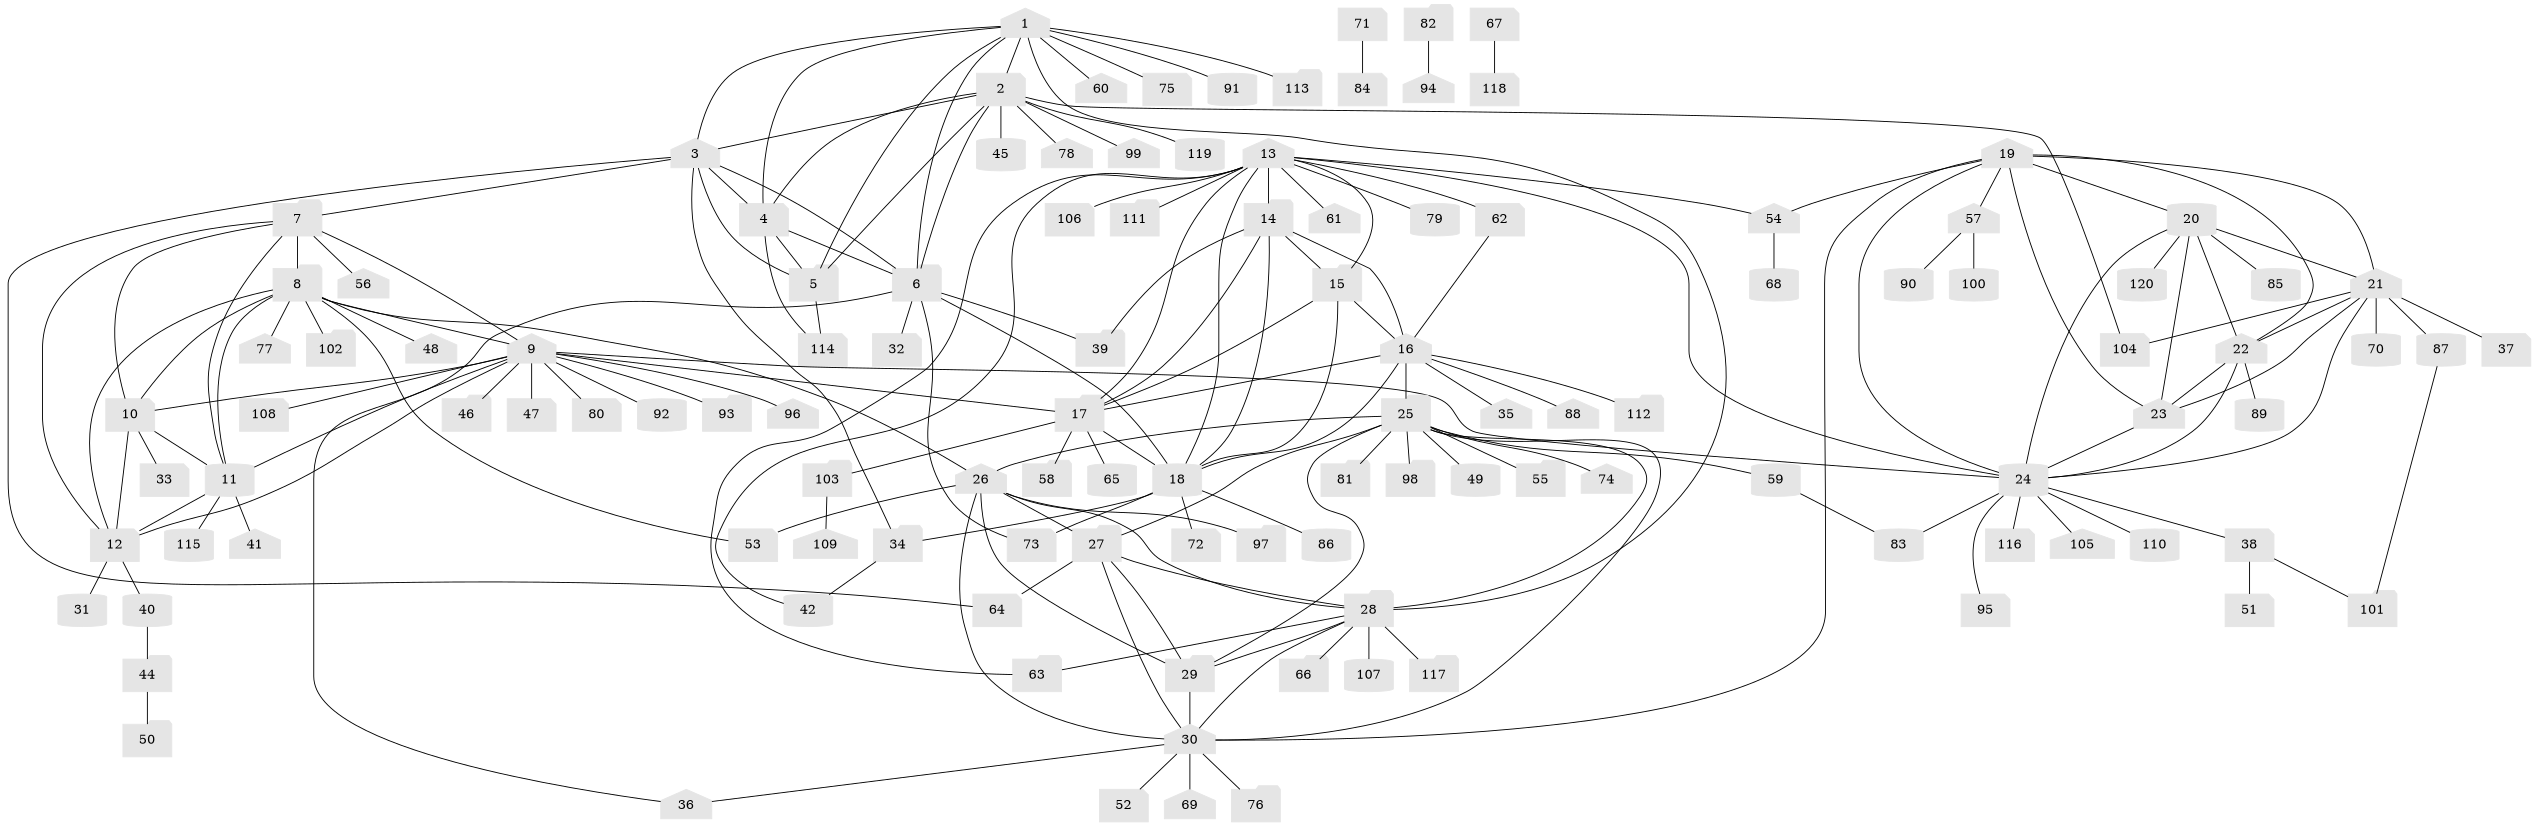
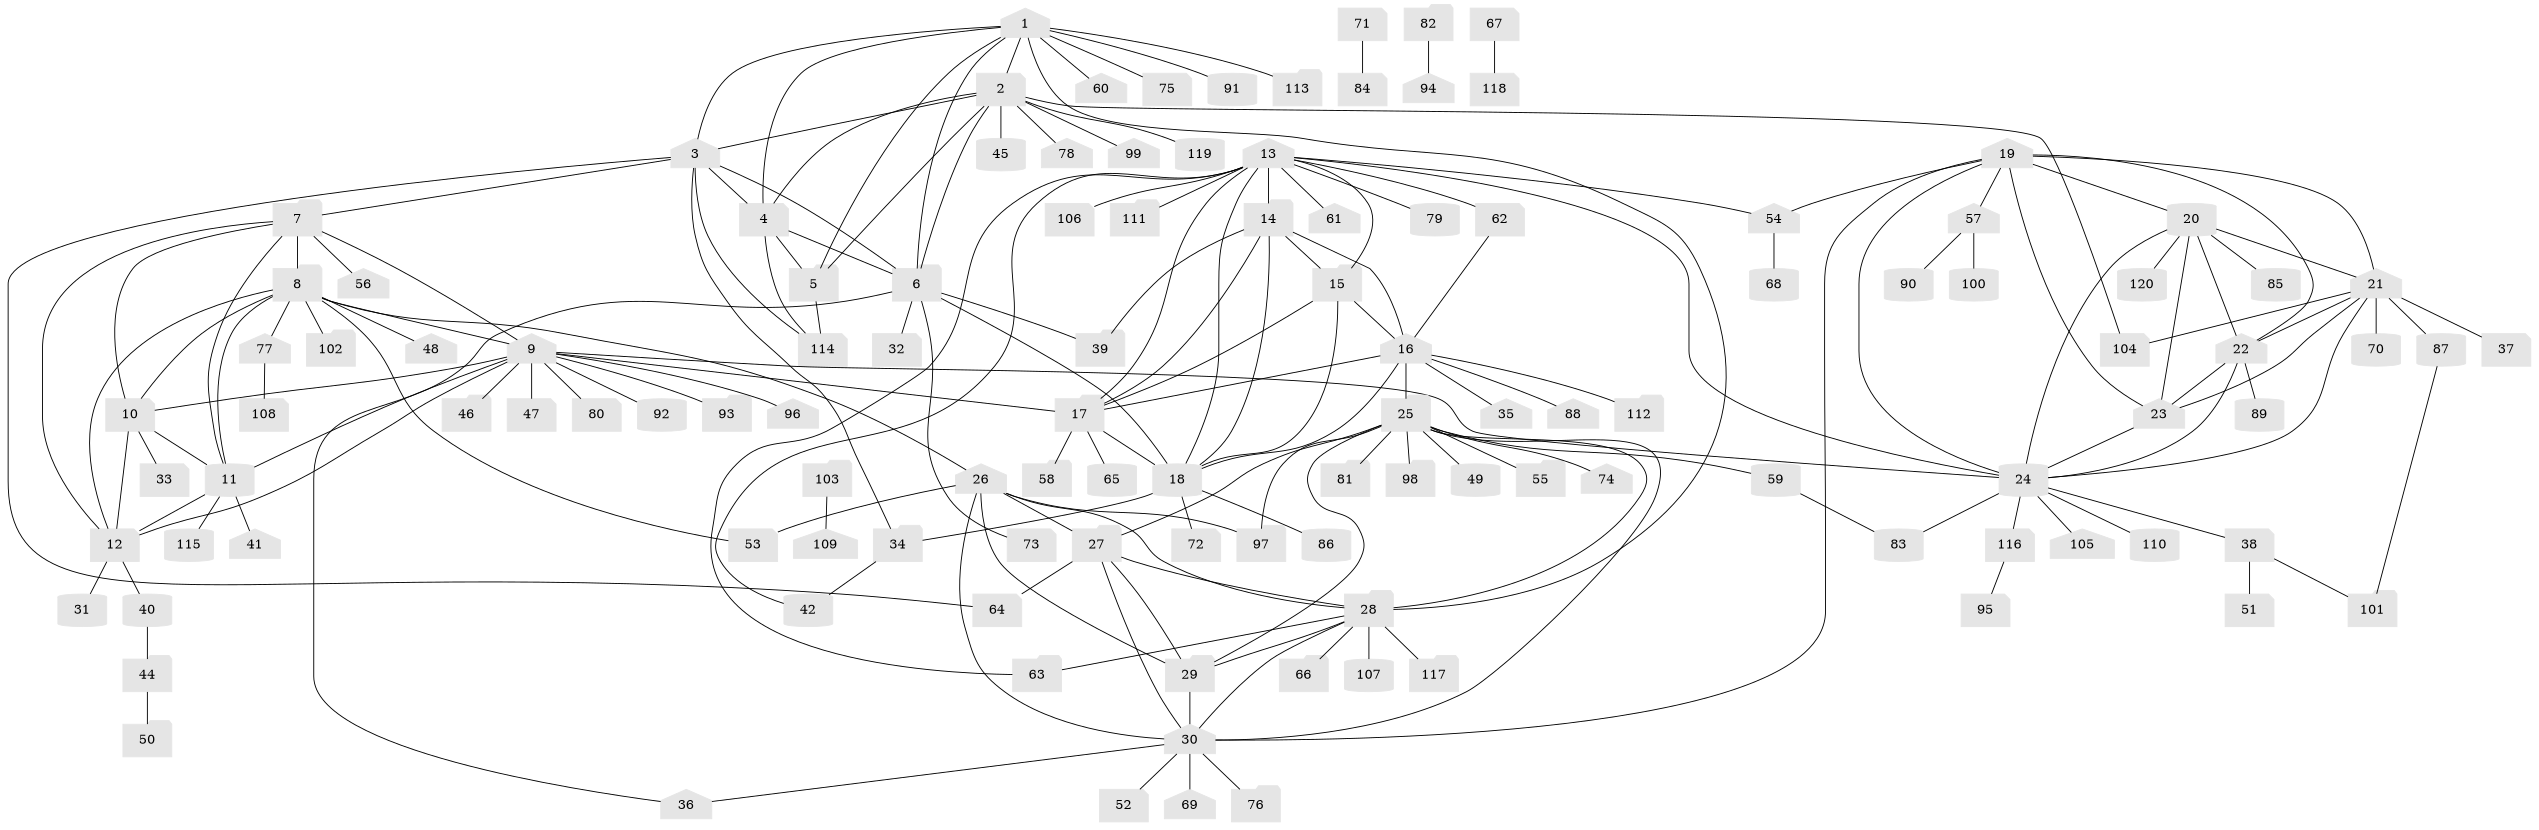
edge "3" -- "5": now "3" -- "114"
edge "9" -- "108": now "77" -- "108"
edge "25" -- "26": now "25" -- "97"
edge "17" -- "103": removed
edge "18" -- "73": removed
edge "24" -- "95": now "116" -- "95"
